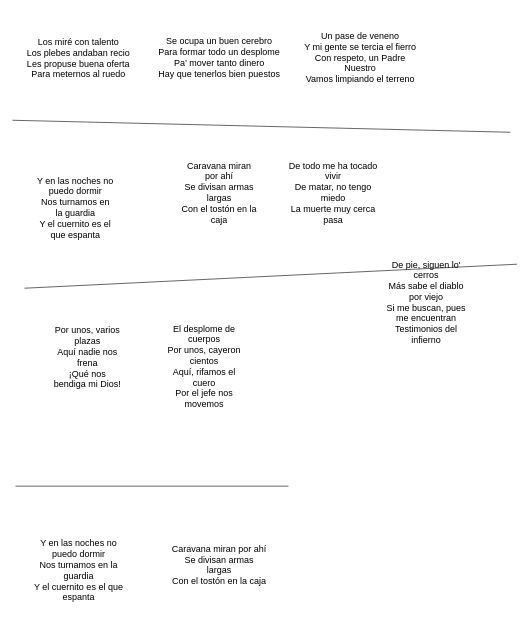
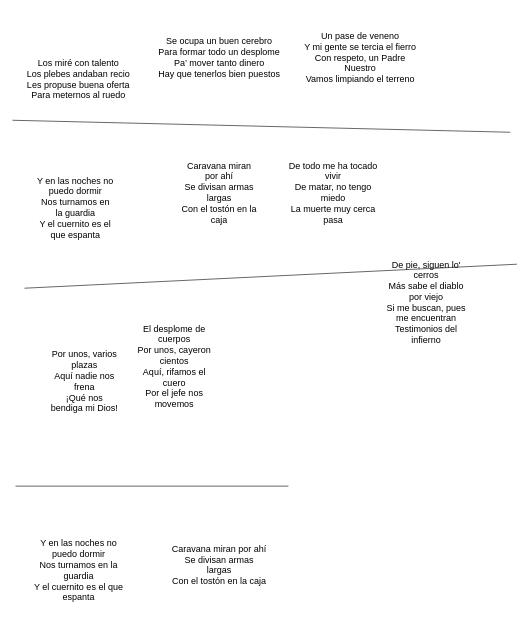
node "Los miré con talento Los plebes andaban recio Les propuse buena oferta Para meternos al ruedo": moved (78, 63) -> (78, 84)
node "Por unos, varios plazas Aquí nadie nos frena ¡Qué nos bendiga mi Dios!": moved (87, 357) -> (84, 381)
node "El desplome de cuerpos Por unos, cayeron cientos Aquí, rifamos el cuero Por el jefe nos movemos": moved (204, 366) -> (174, 366)
